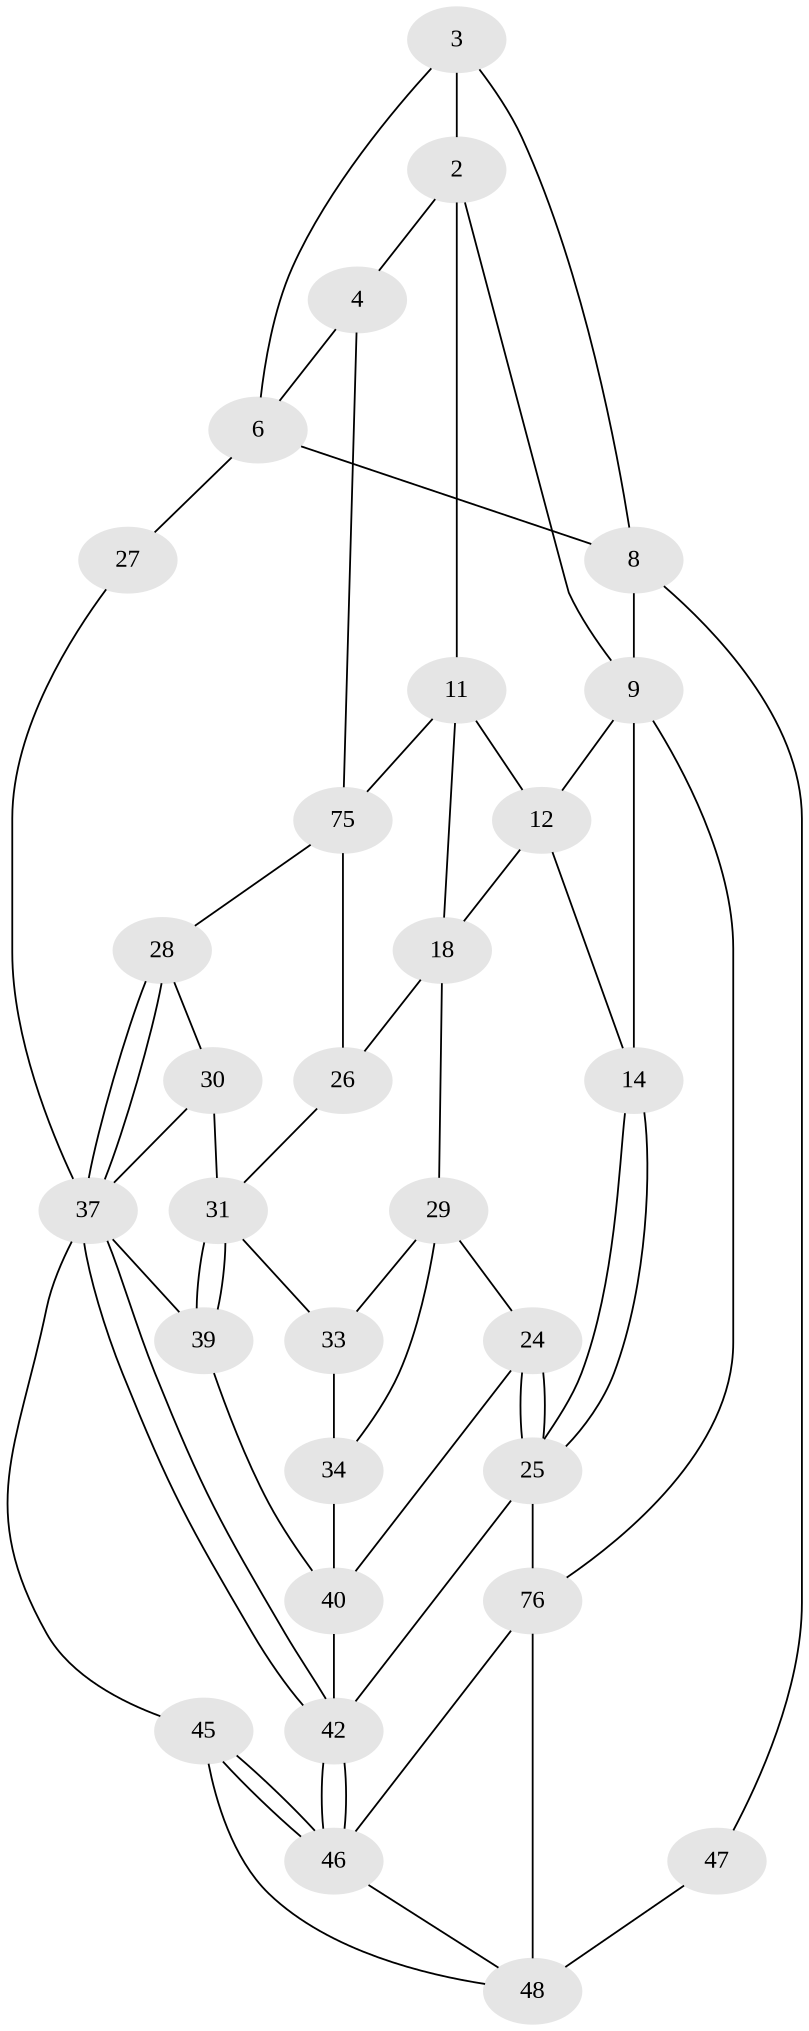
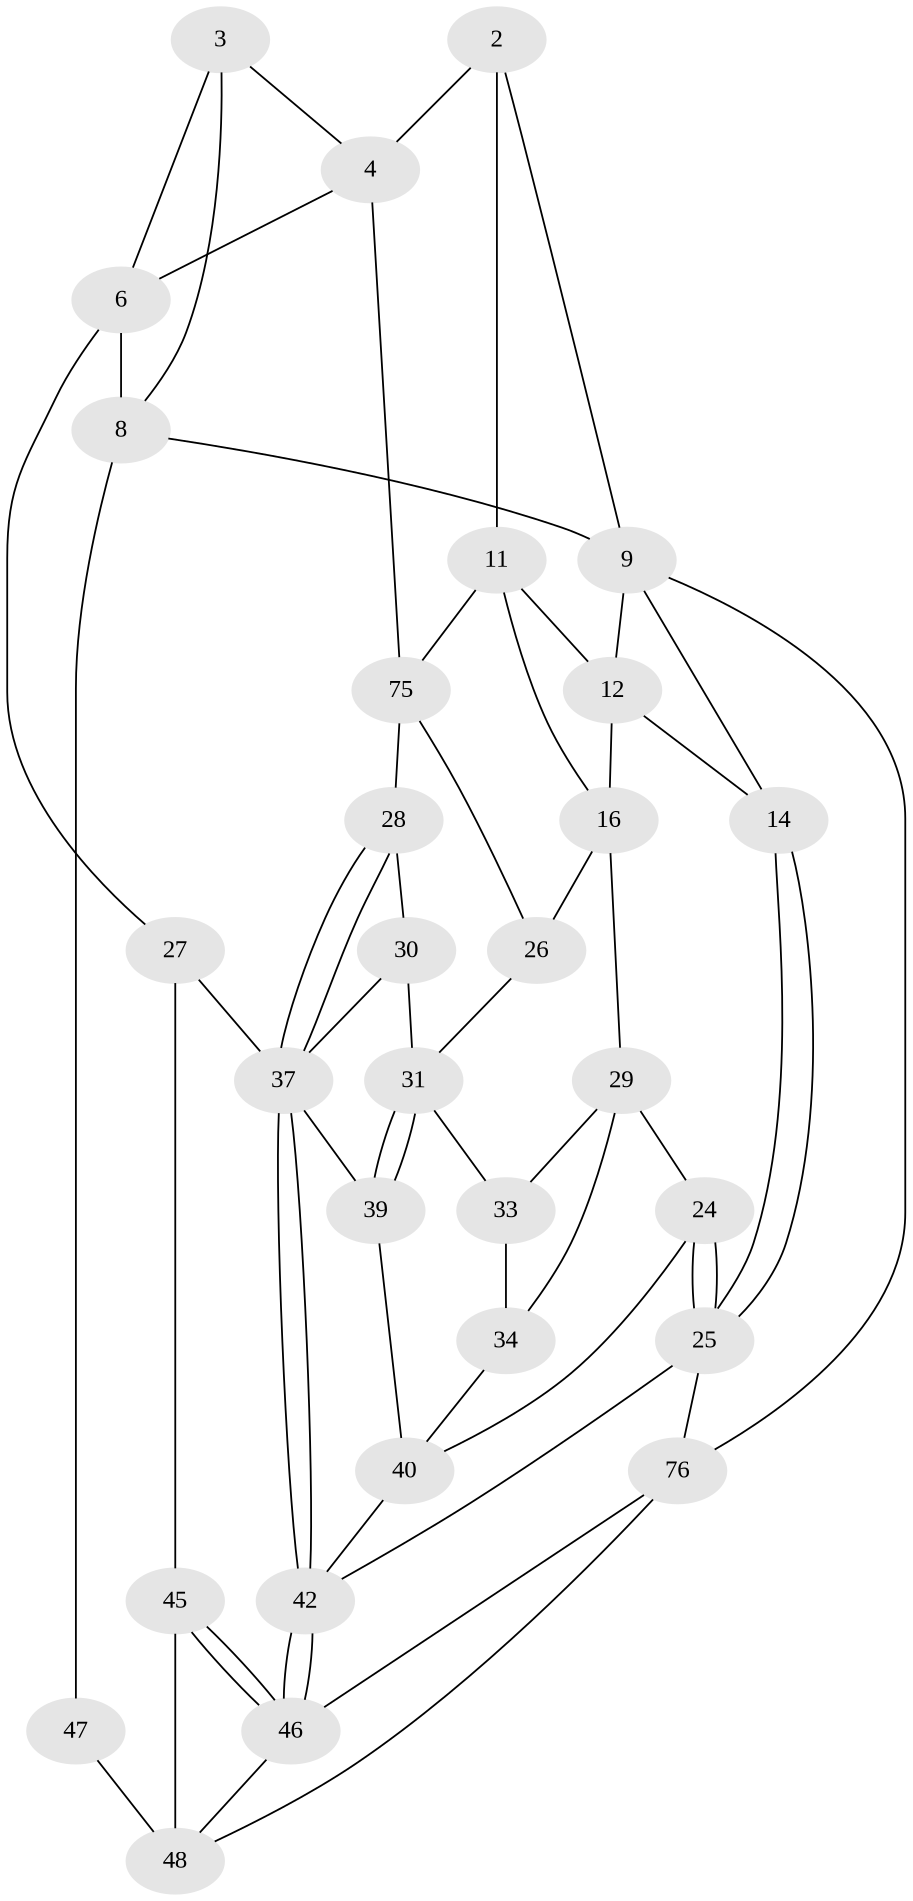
edge "3" -- "2": now "3" -- "4"
node "18": label "18" -> "16"
edge "37" -- "45": now "27" -- "45"
